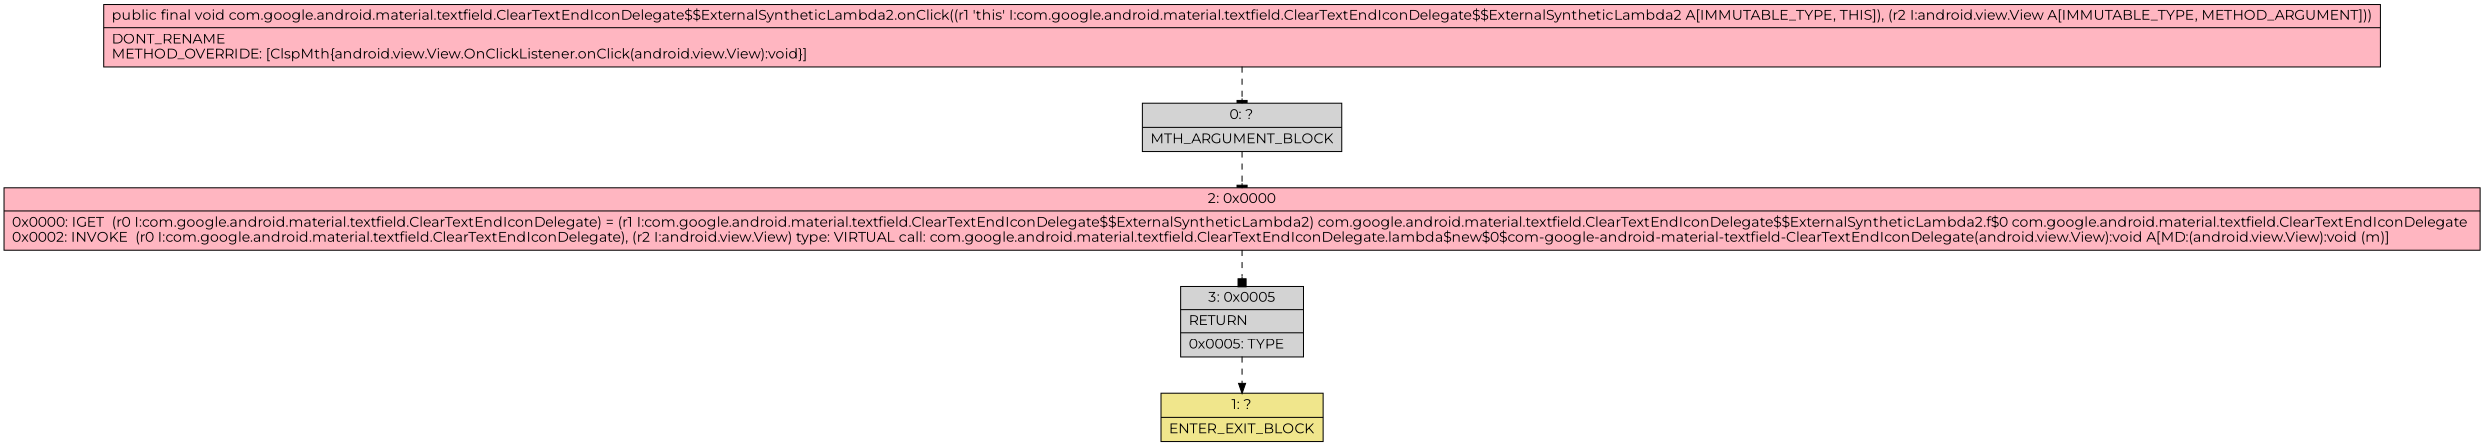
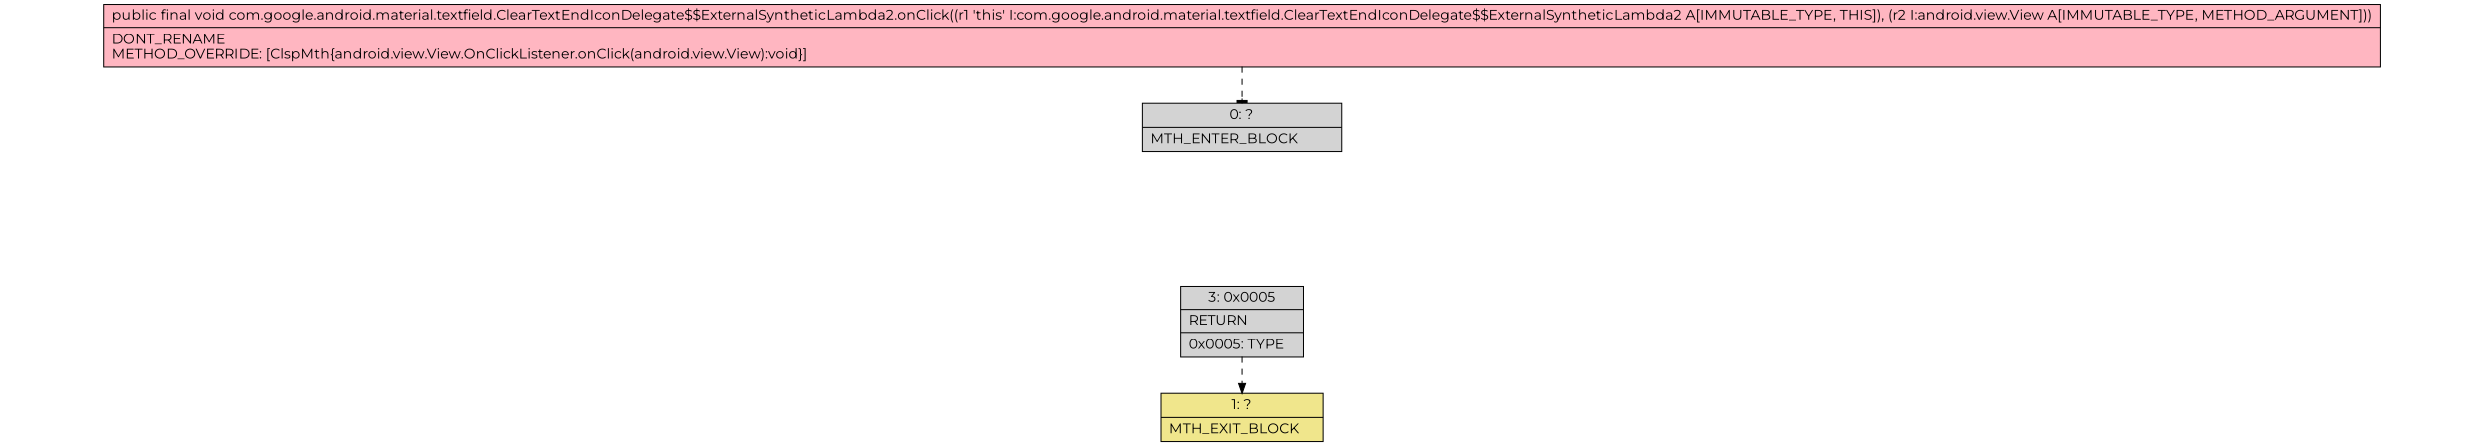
node "0: ?": text "MTH_ARGUMENT_BLOCK" -> "MTH_ENTER_BLOCK"
node "2: 0x0000": removed
node "1: ?": text "ENTER_EXIT_BLOCK" -> "MTH_EXIT_BLOCK"
